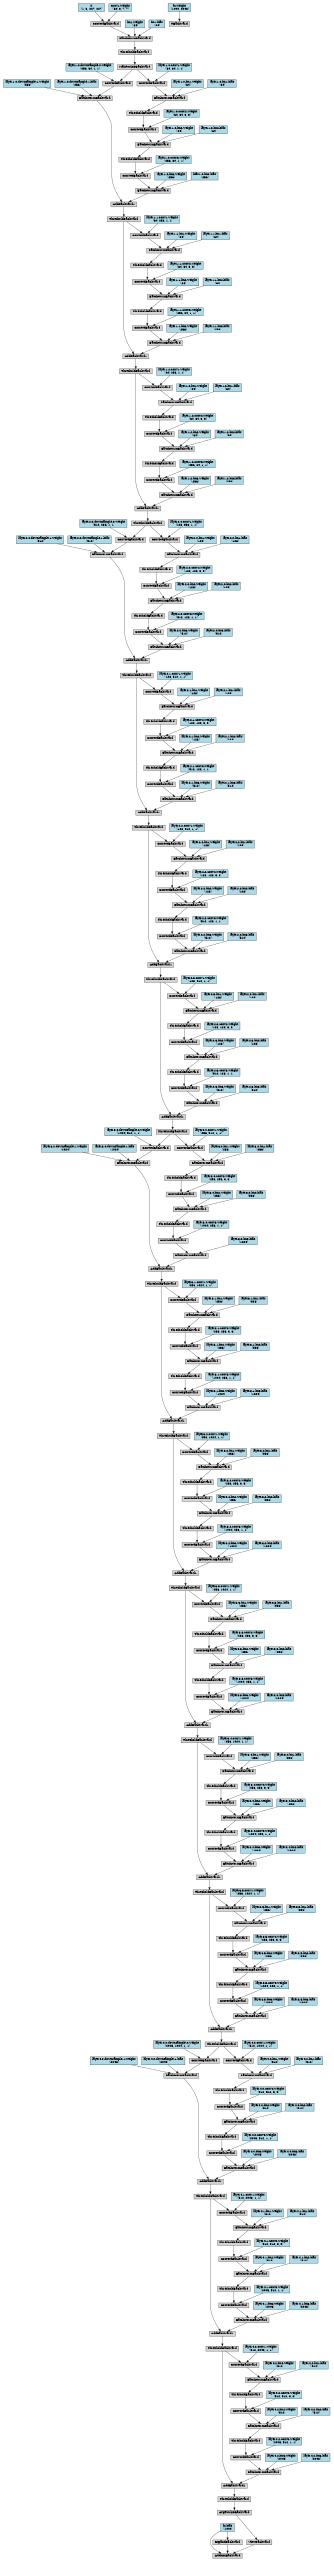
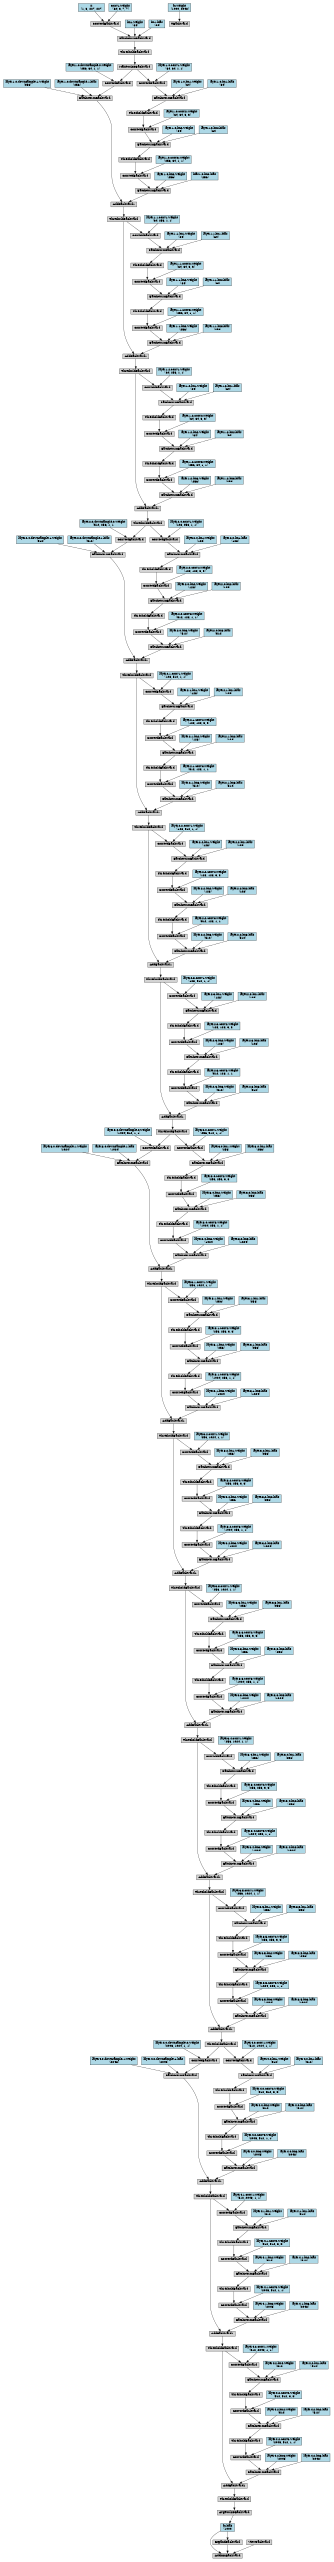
node "layer3.0.bn3.weight (1024)": added
edge "AvgPool2DBackward" -> "ViewBackward": now "AvgPool2DBackward" -> "fc.bias (1000)"
